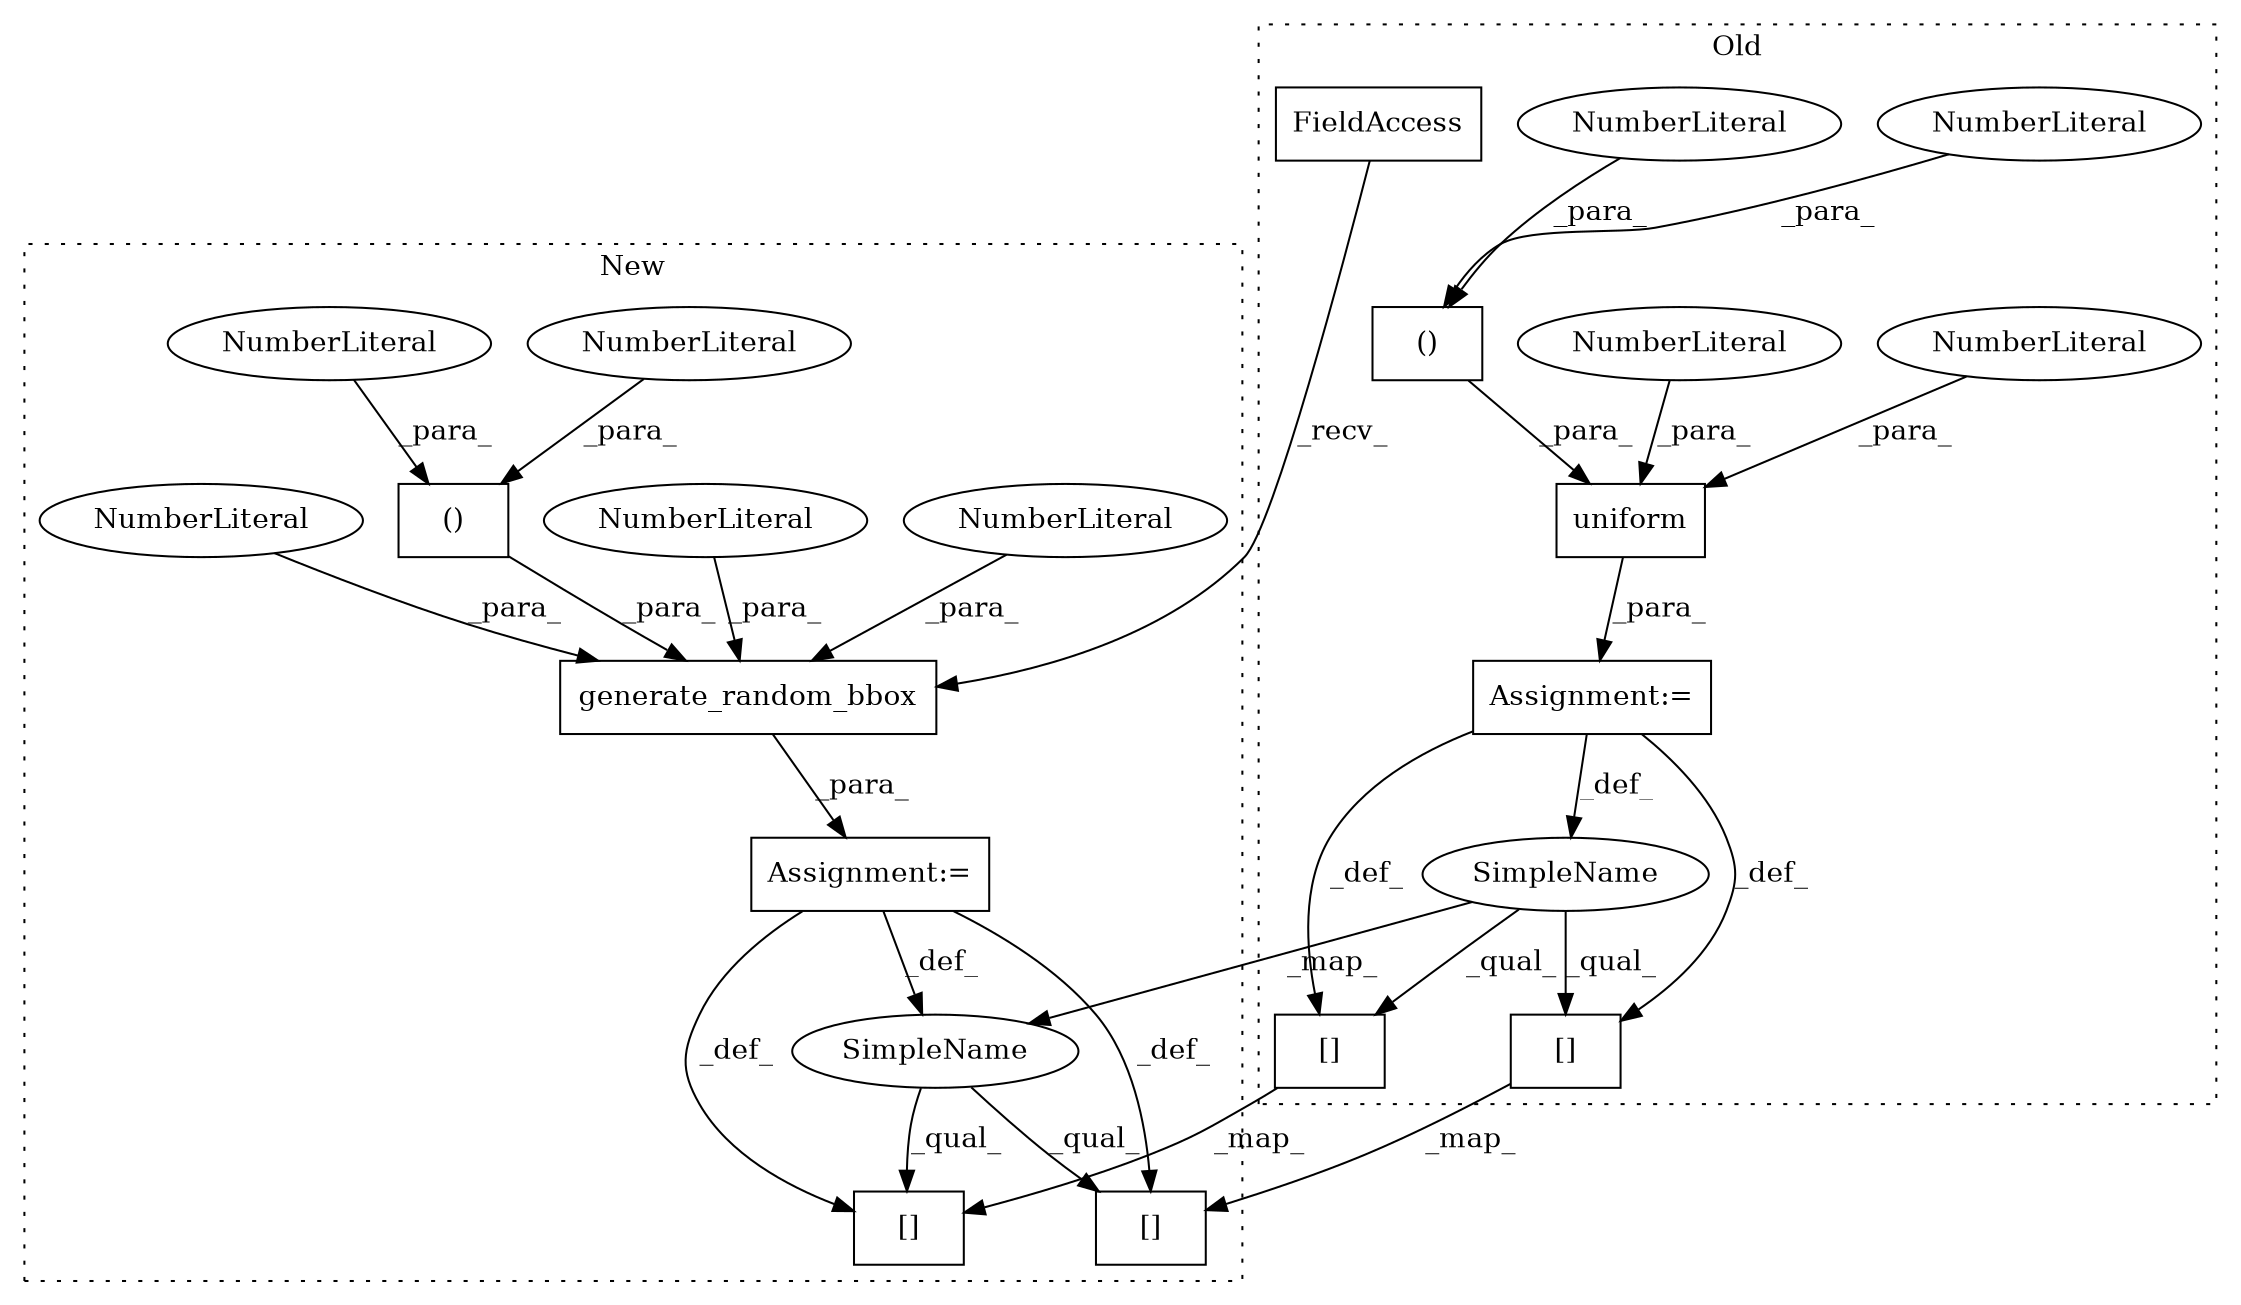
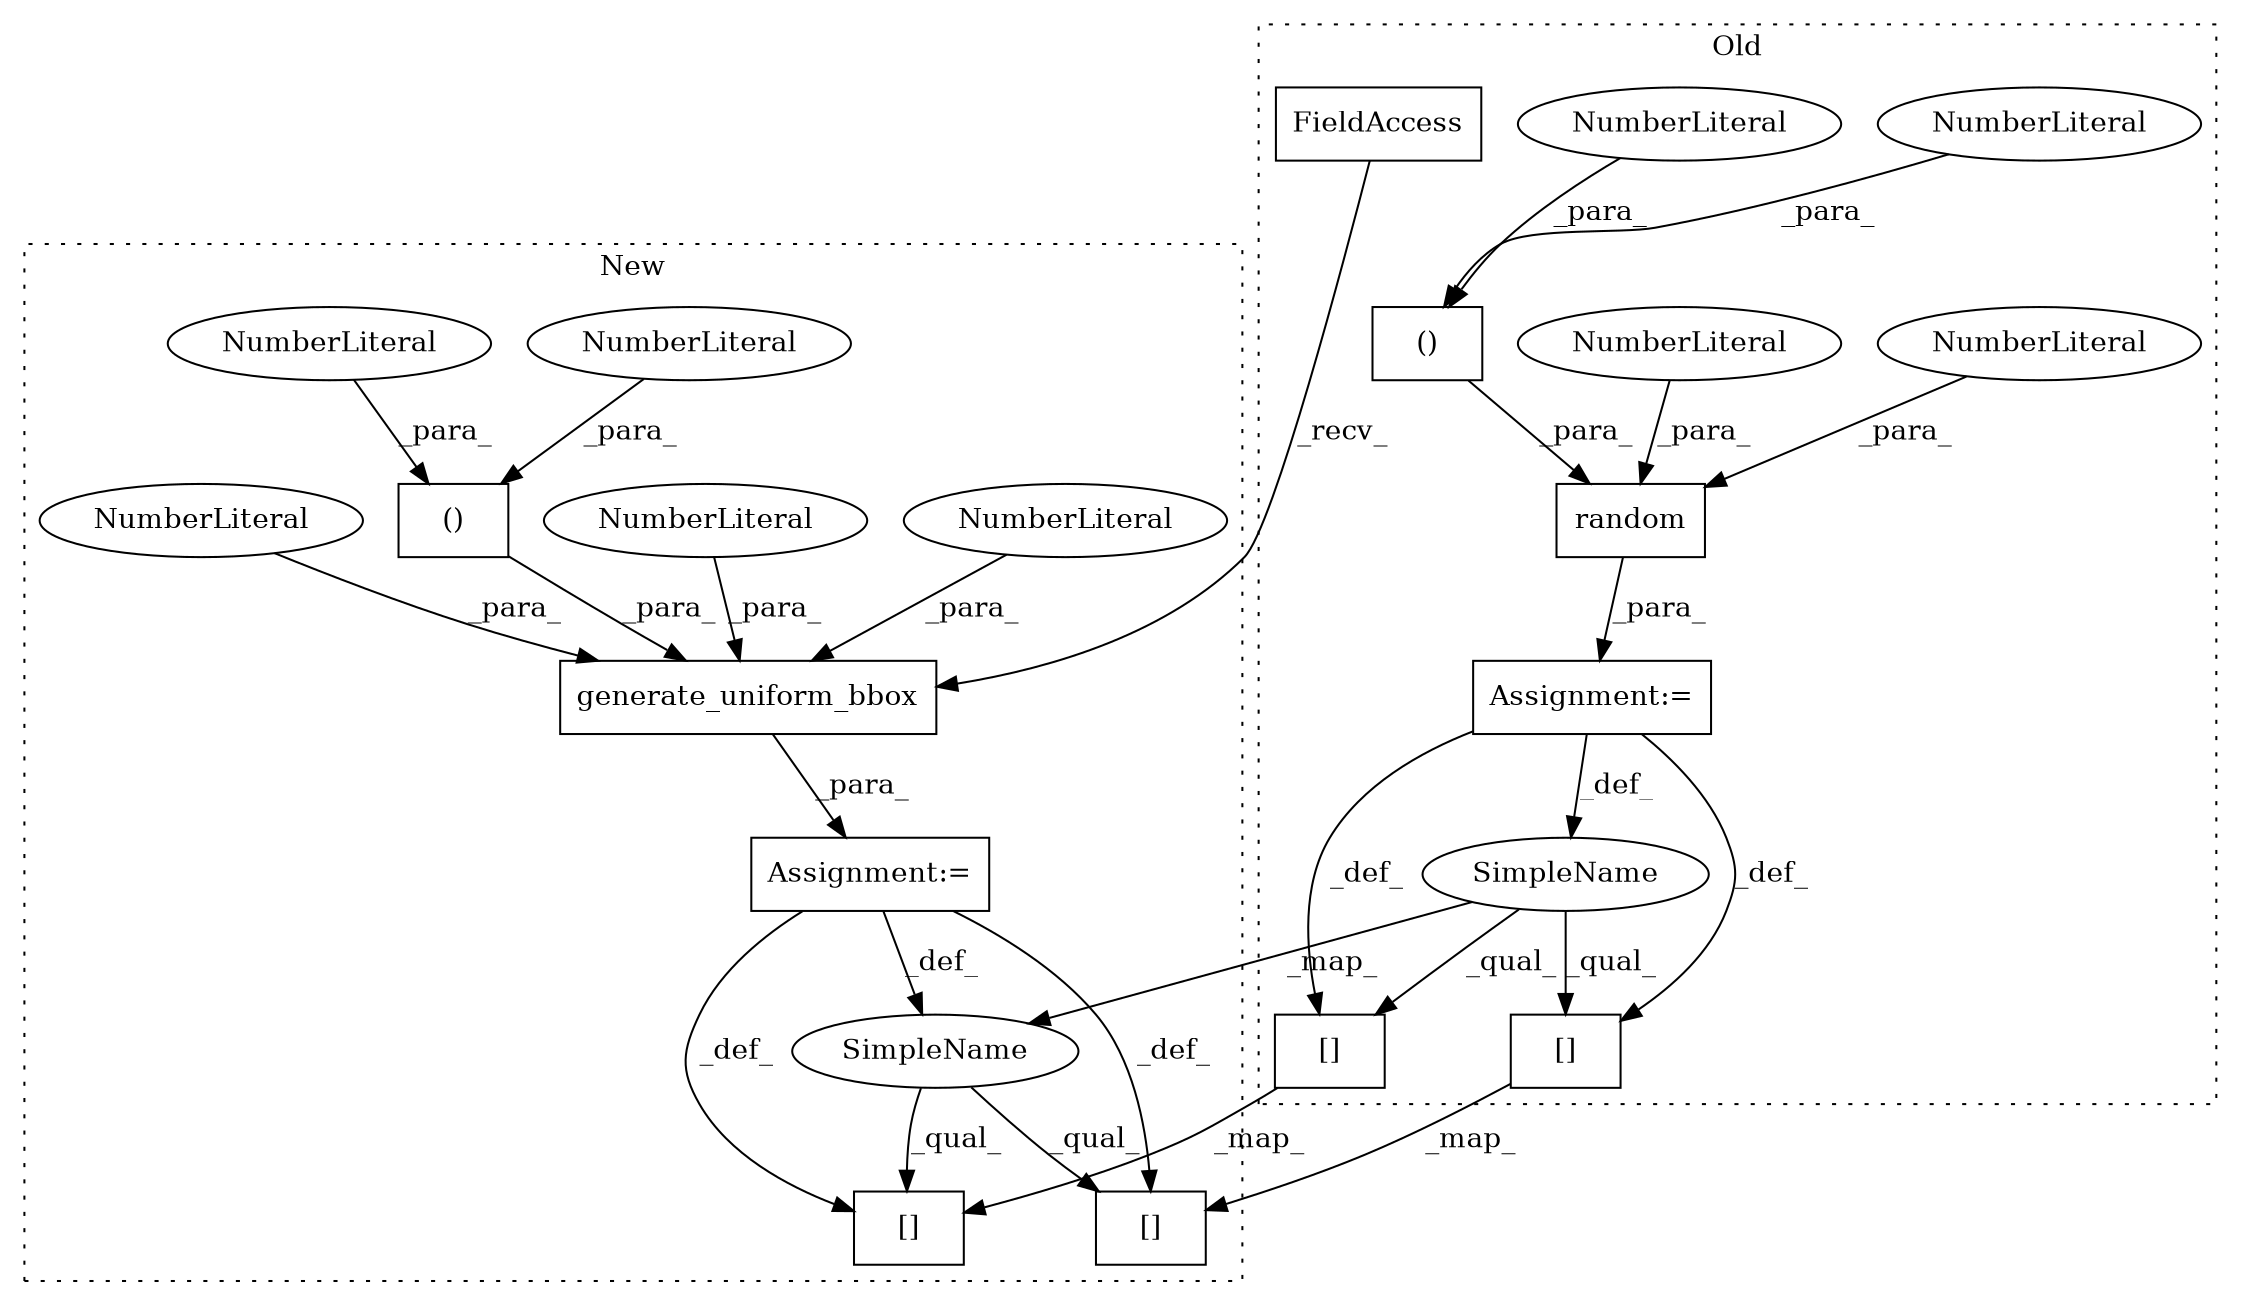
node "uniform": label "uniform" -> "random"
node "generate_random_bbox": label "generate_random_bbox" -> "generate_uniform_bbox"
